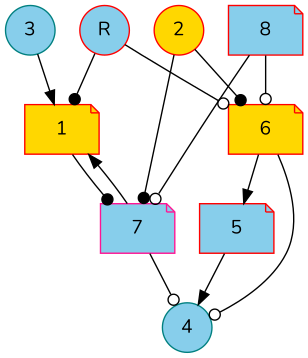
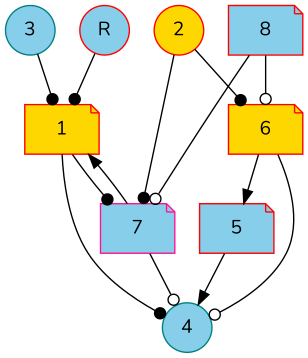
edge "3" -> "1": arrowhead normal -> dot
edge "R" -> "6": removed
edge "1" -> "4": added
